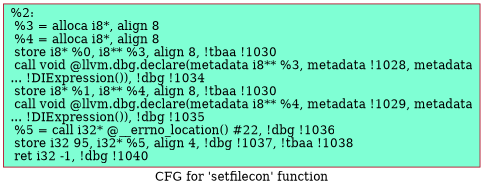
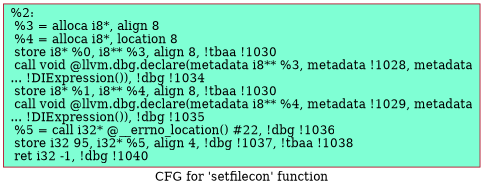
node "%2:": text "%4 = alloca i8*, align 8" -> "%4 = alloca i8*, location 8"
